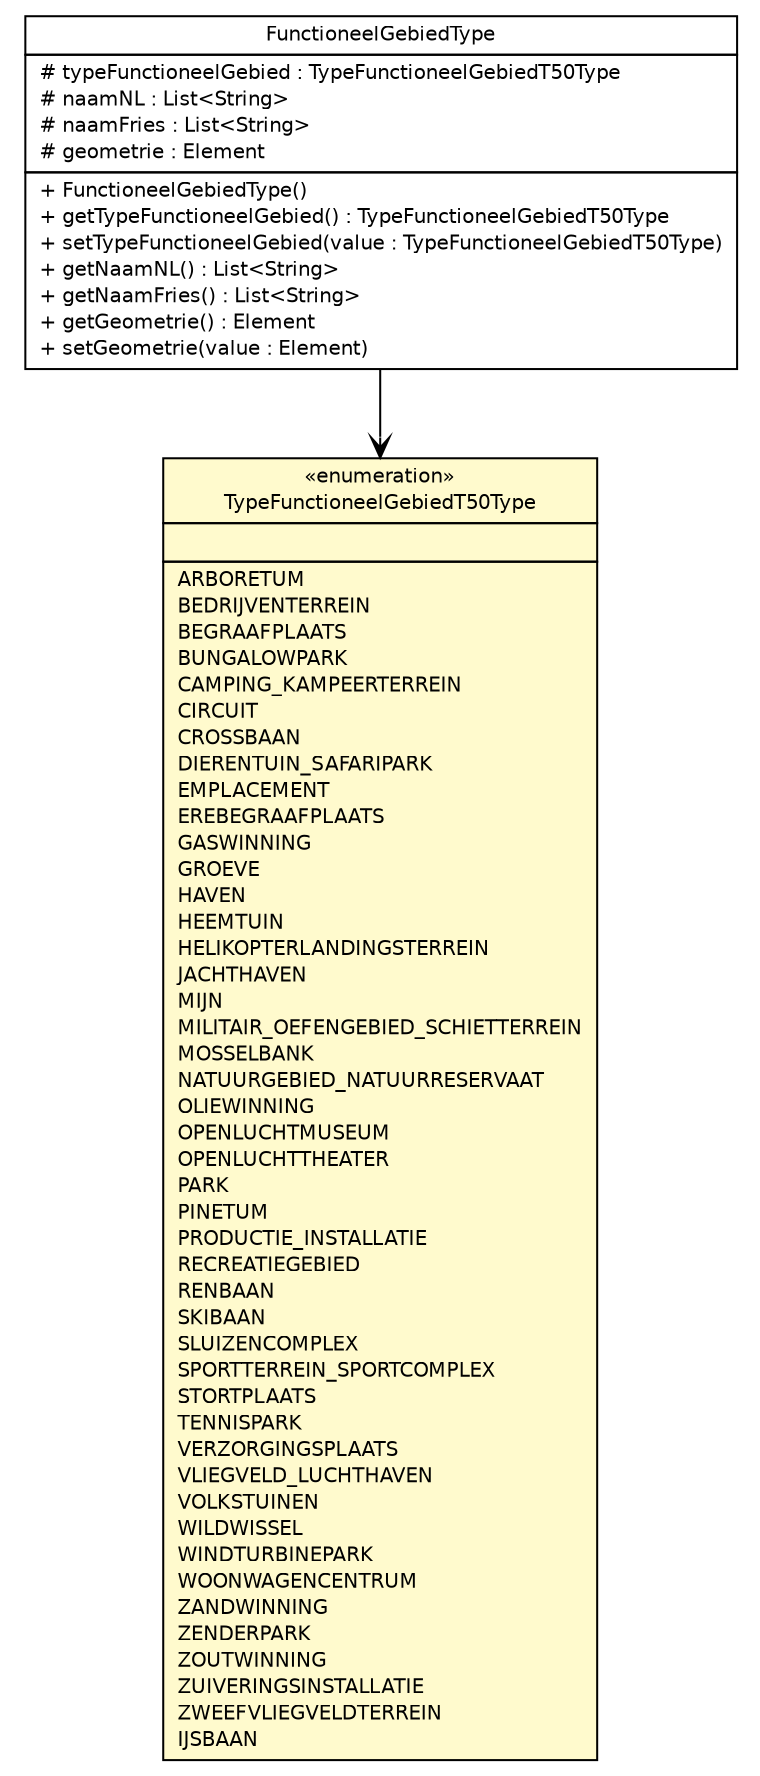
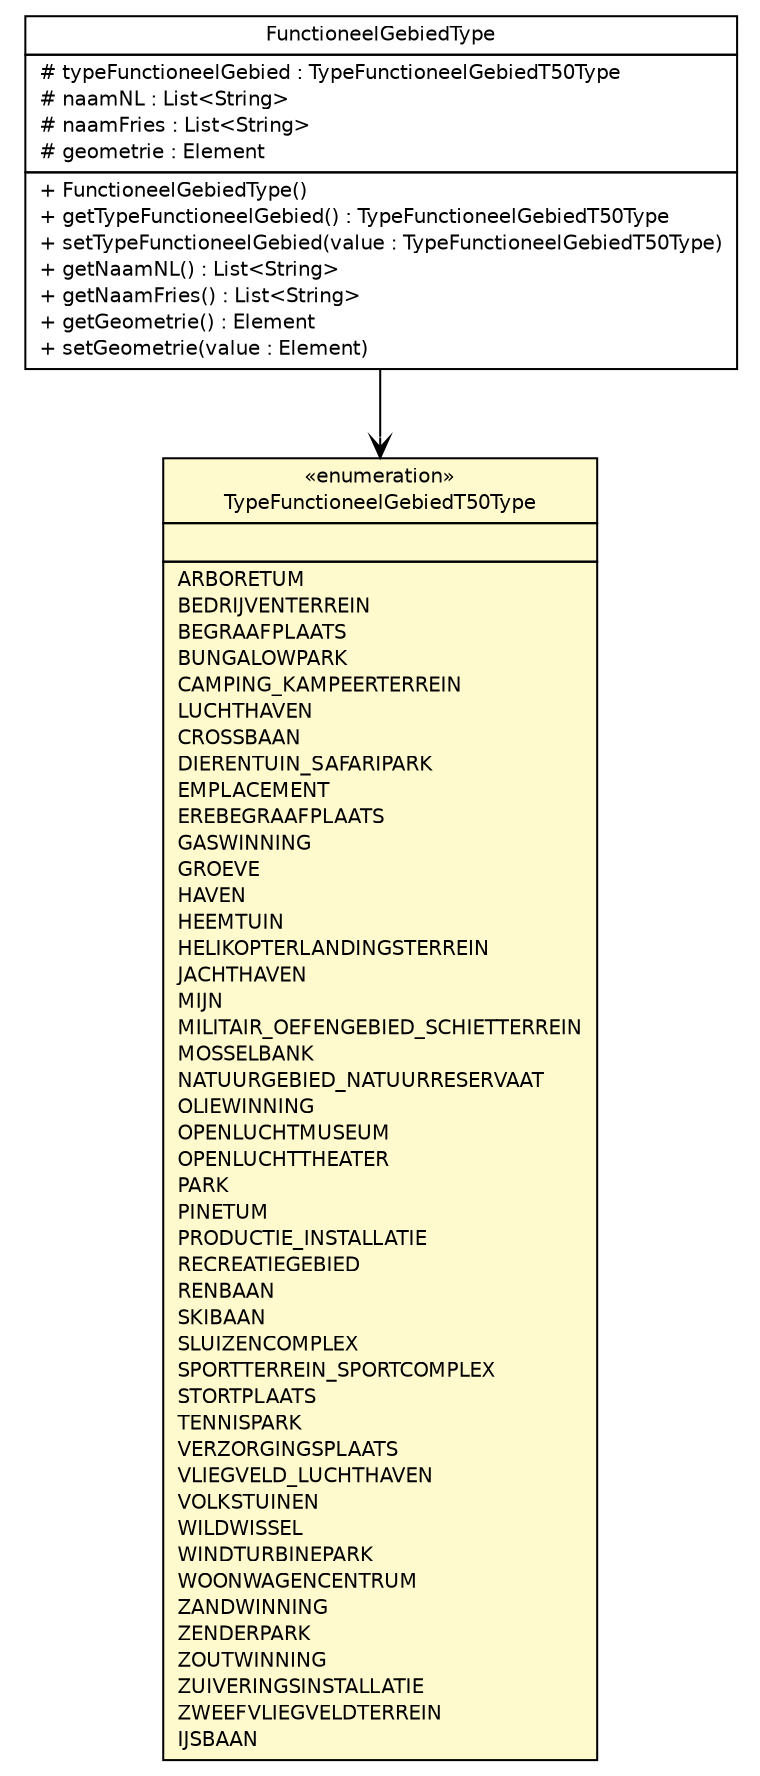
node "TypeFunctioneelGebiedT50Type": text "CIRCUIT" -> "LUCHTHAVEN"
